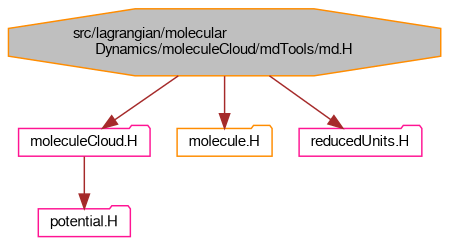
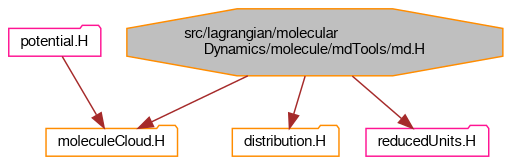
node "src/lagrangian/molecular Dynamics/moleculeCloud/mdTools/md.H": label "src/lagrangian/molecular Dynamics/moleculeCloud/mdTools/md.H" -> "src/lagrangian/molecular Dynamics/molecule/mdTools/md.H"
node "moleculeCloud.H": color deeppink -> darkorange
node "molecule.H": label "molecule.H" -> "distribution.H"
edge "moleculeCloud.H" -> "potential.H": reversed
